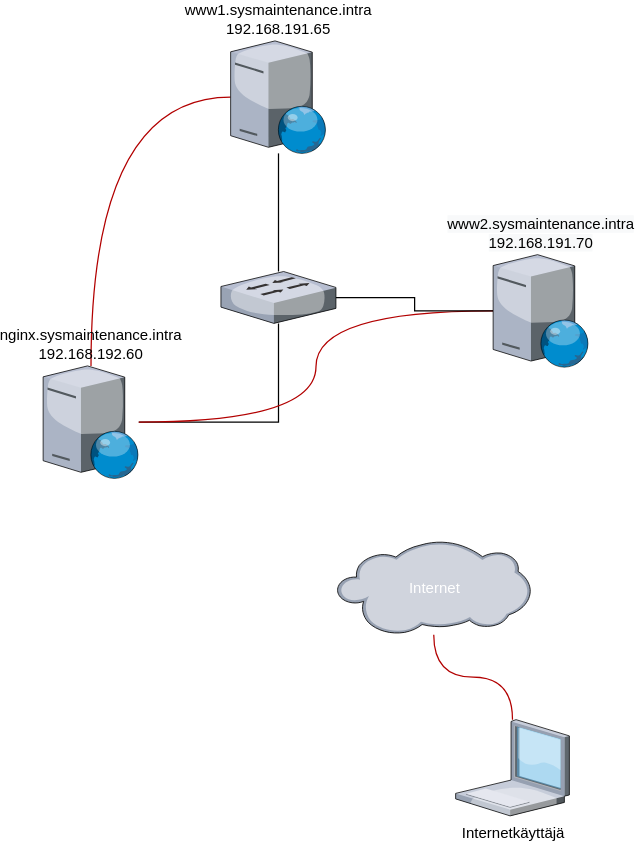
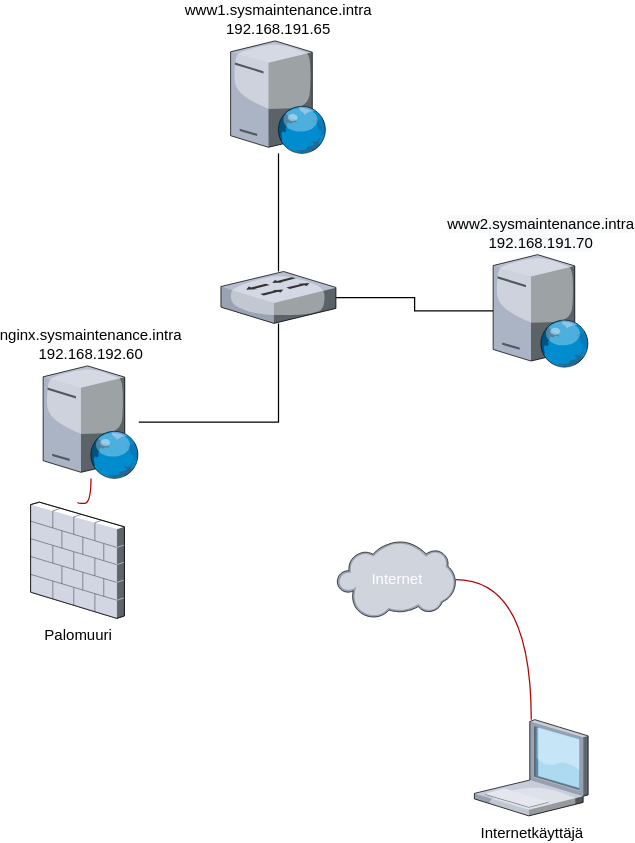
edge "www1.sysmaintenance.intra 192.168.191.65" -- "nginx.sysmaintenance.intra 192.168.192.60": removed
edge "www2.sysmaintenance.intra192.168.191.70" -- "nginx.sysmaintenance.intra 192.168.192.60": removed
edge "nginx.sysmaintenance.intra 192.168.192.60" -- "Palomuuri": added
node "Palomuuri": added
node "Internet": size 194x94 -> 119x78
node "Internetkäyttäjä": moved (513, 768) -> (531, 768)
